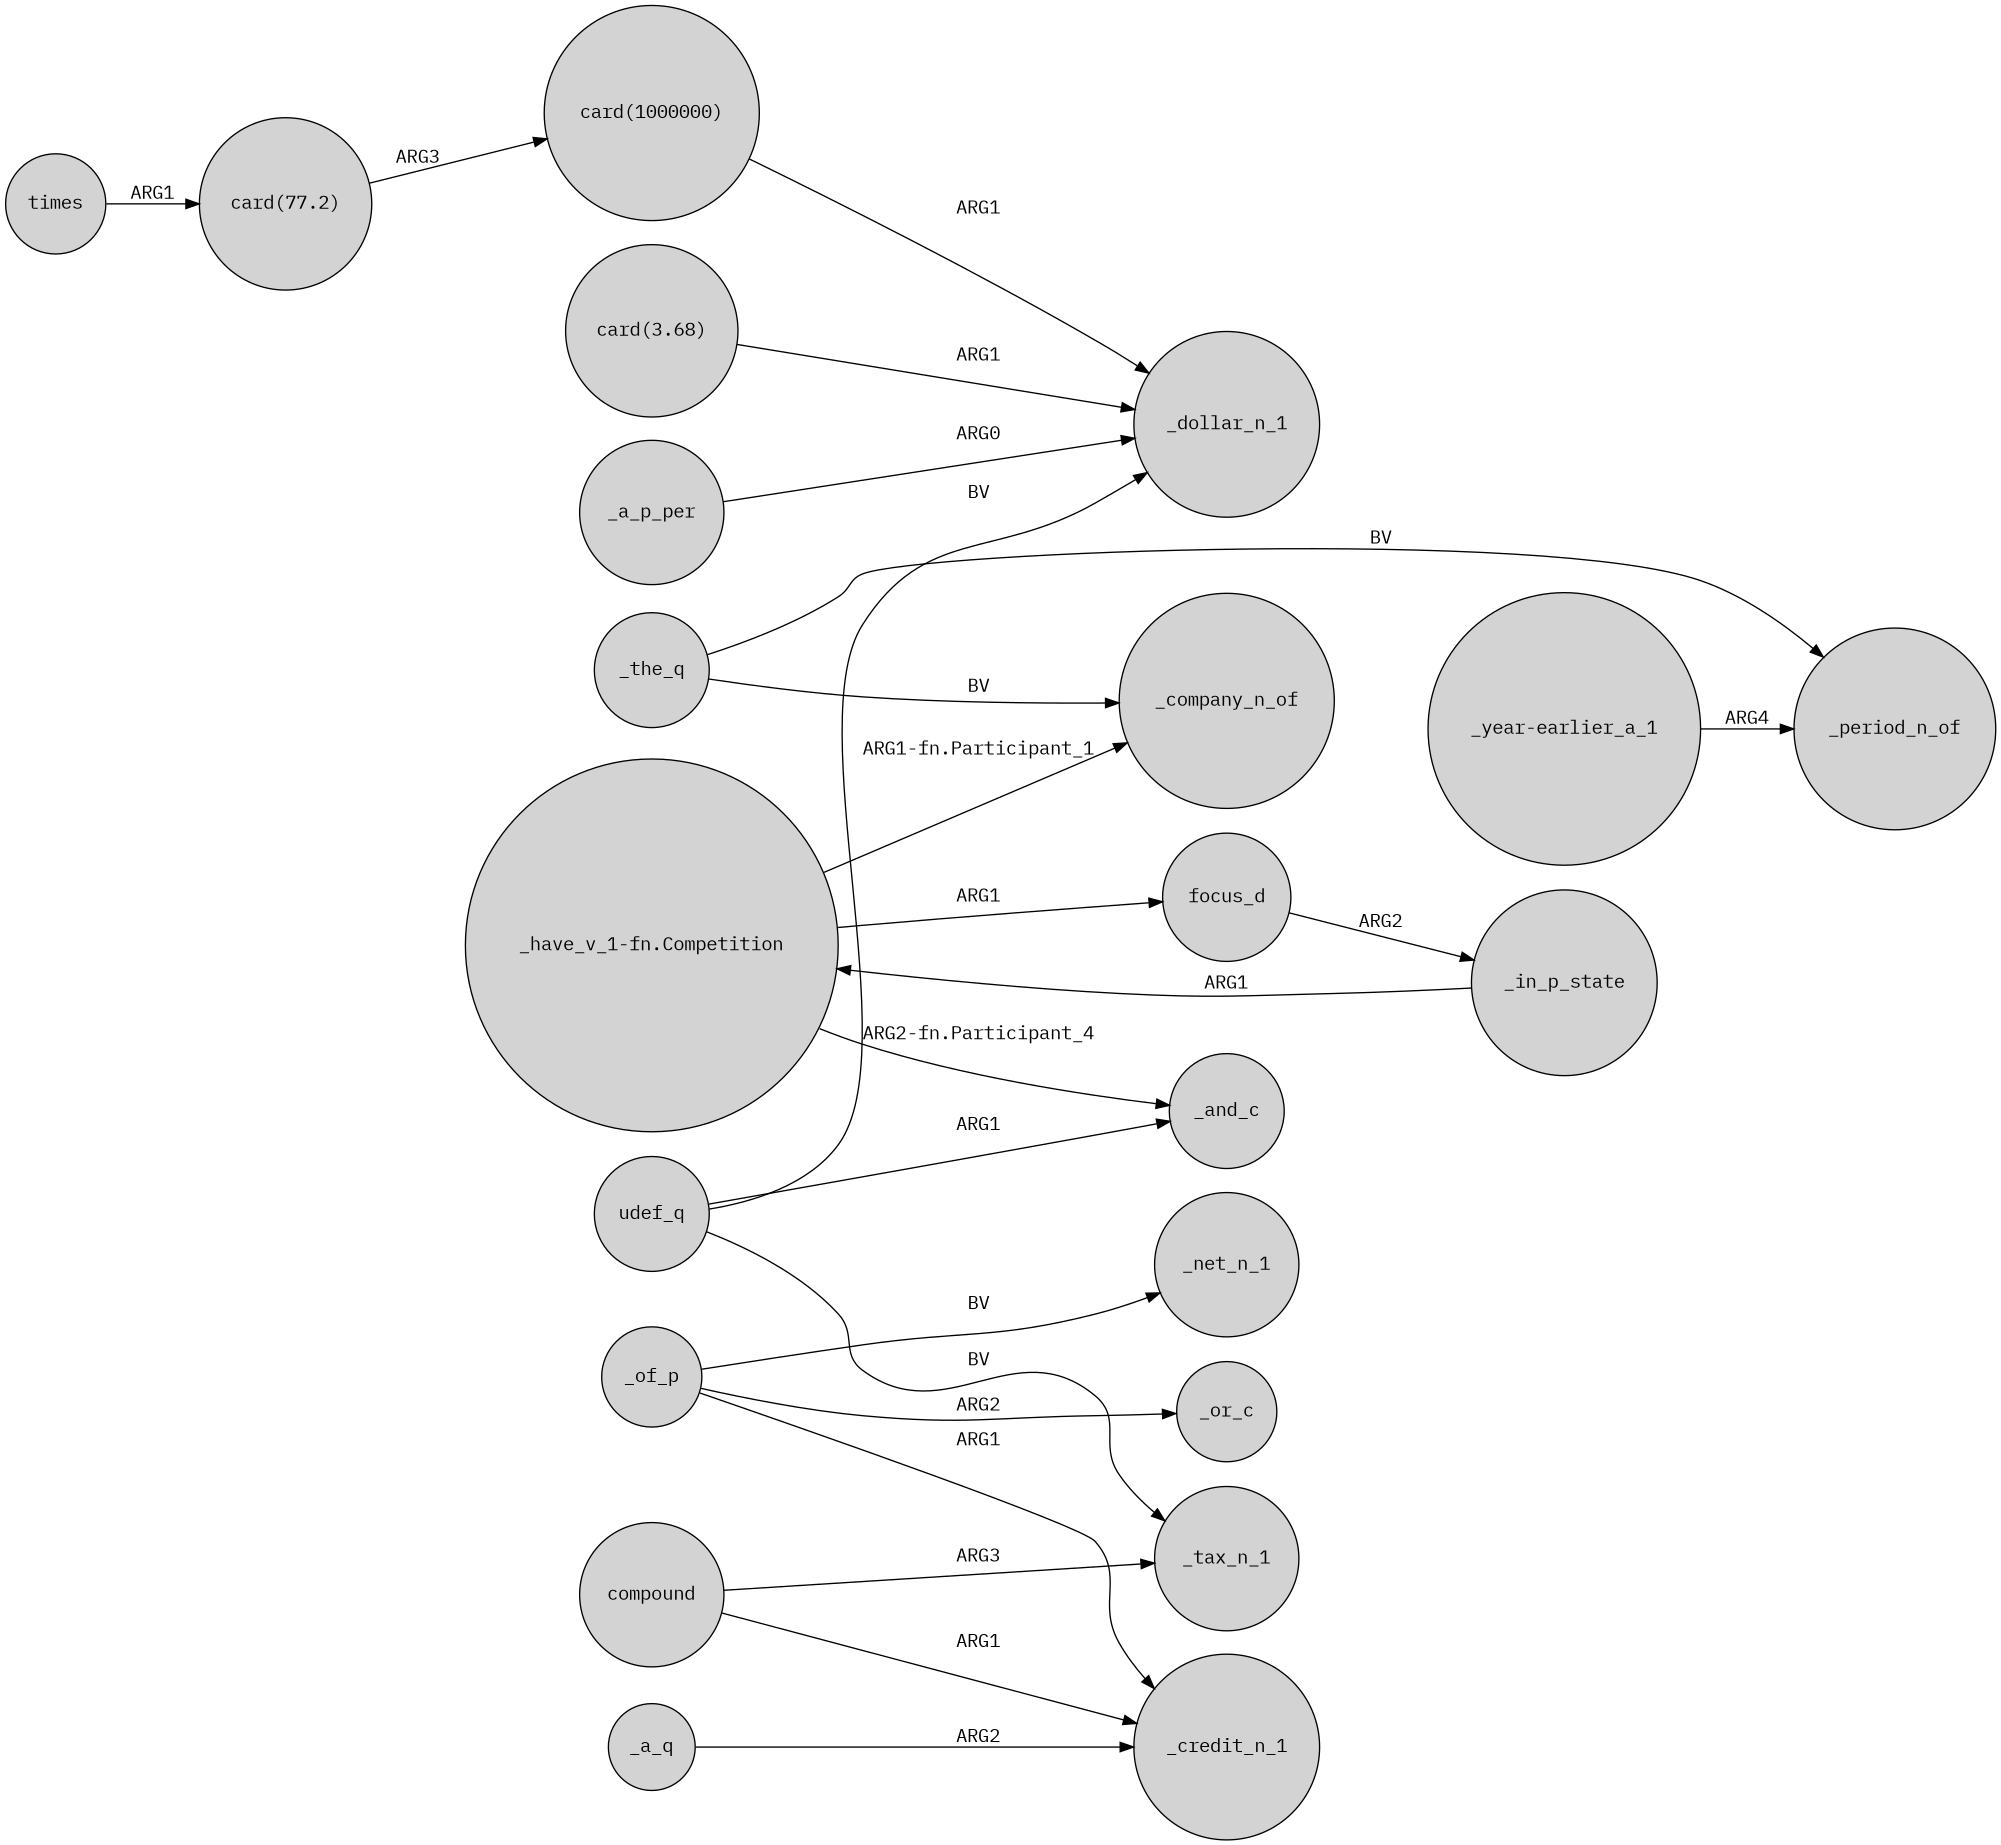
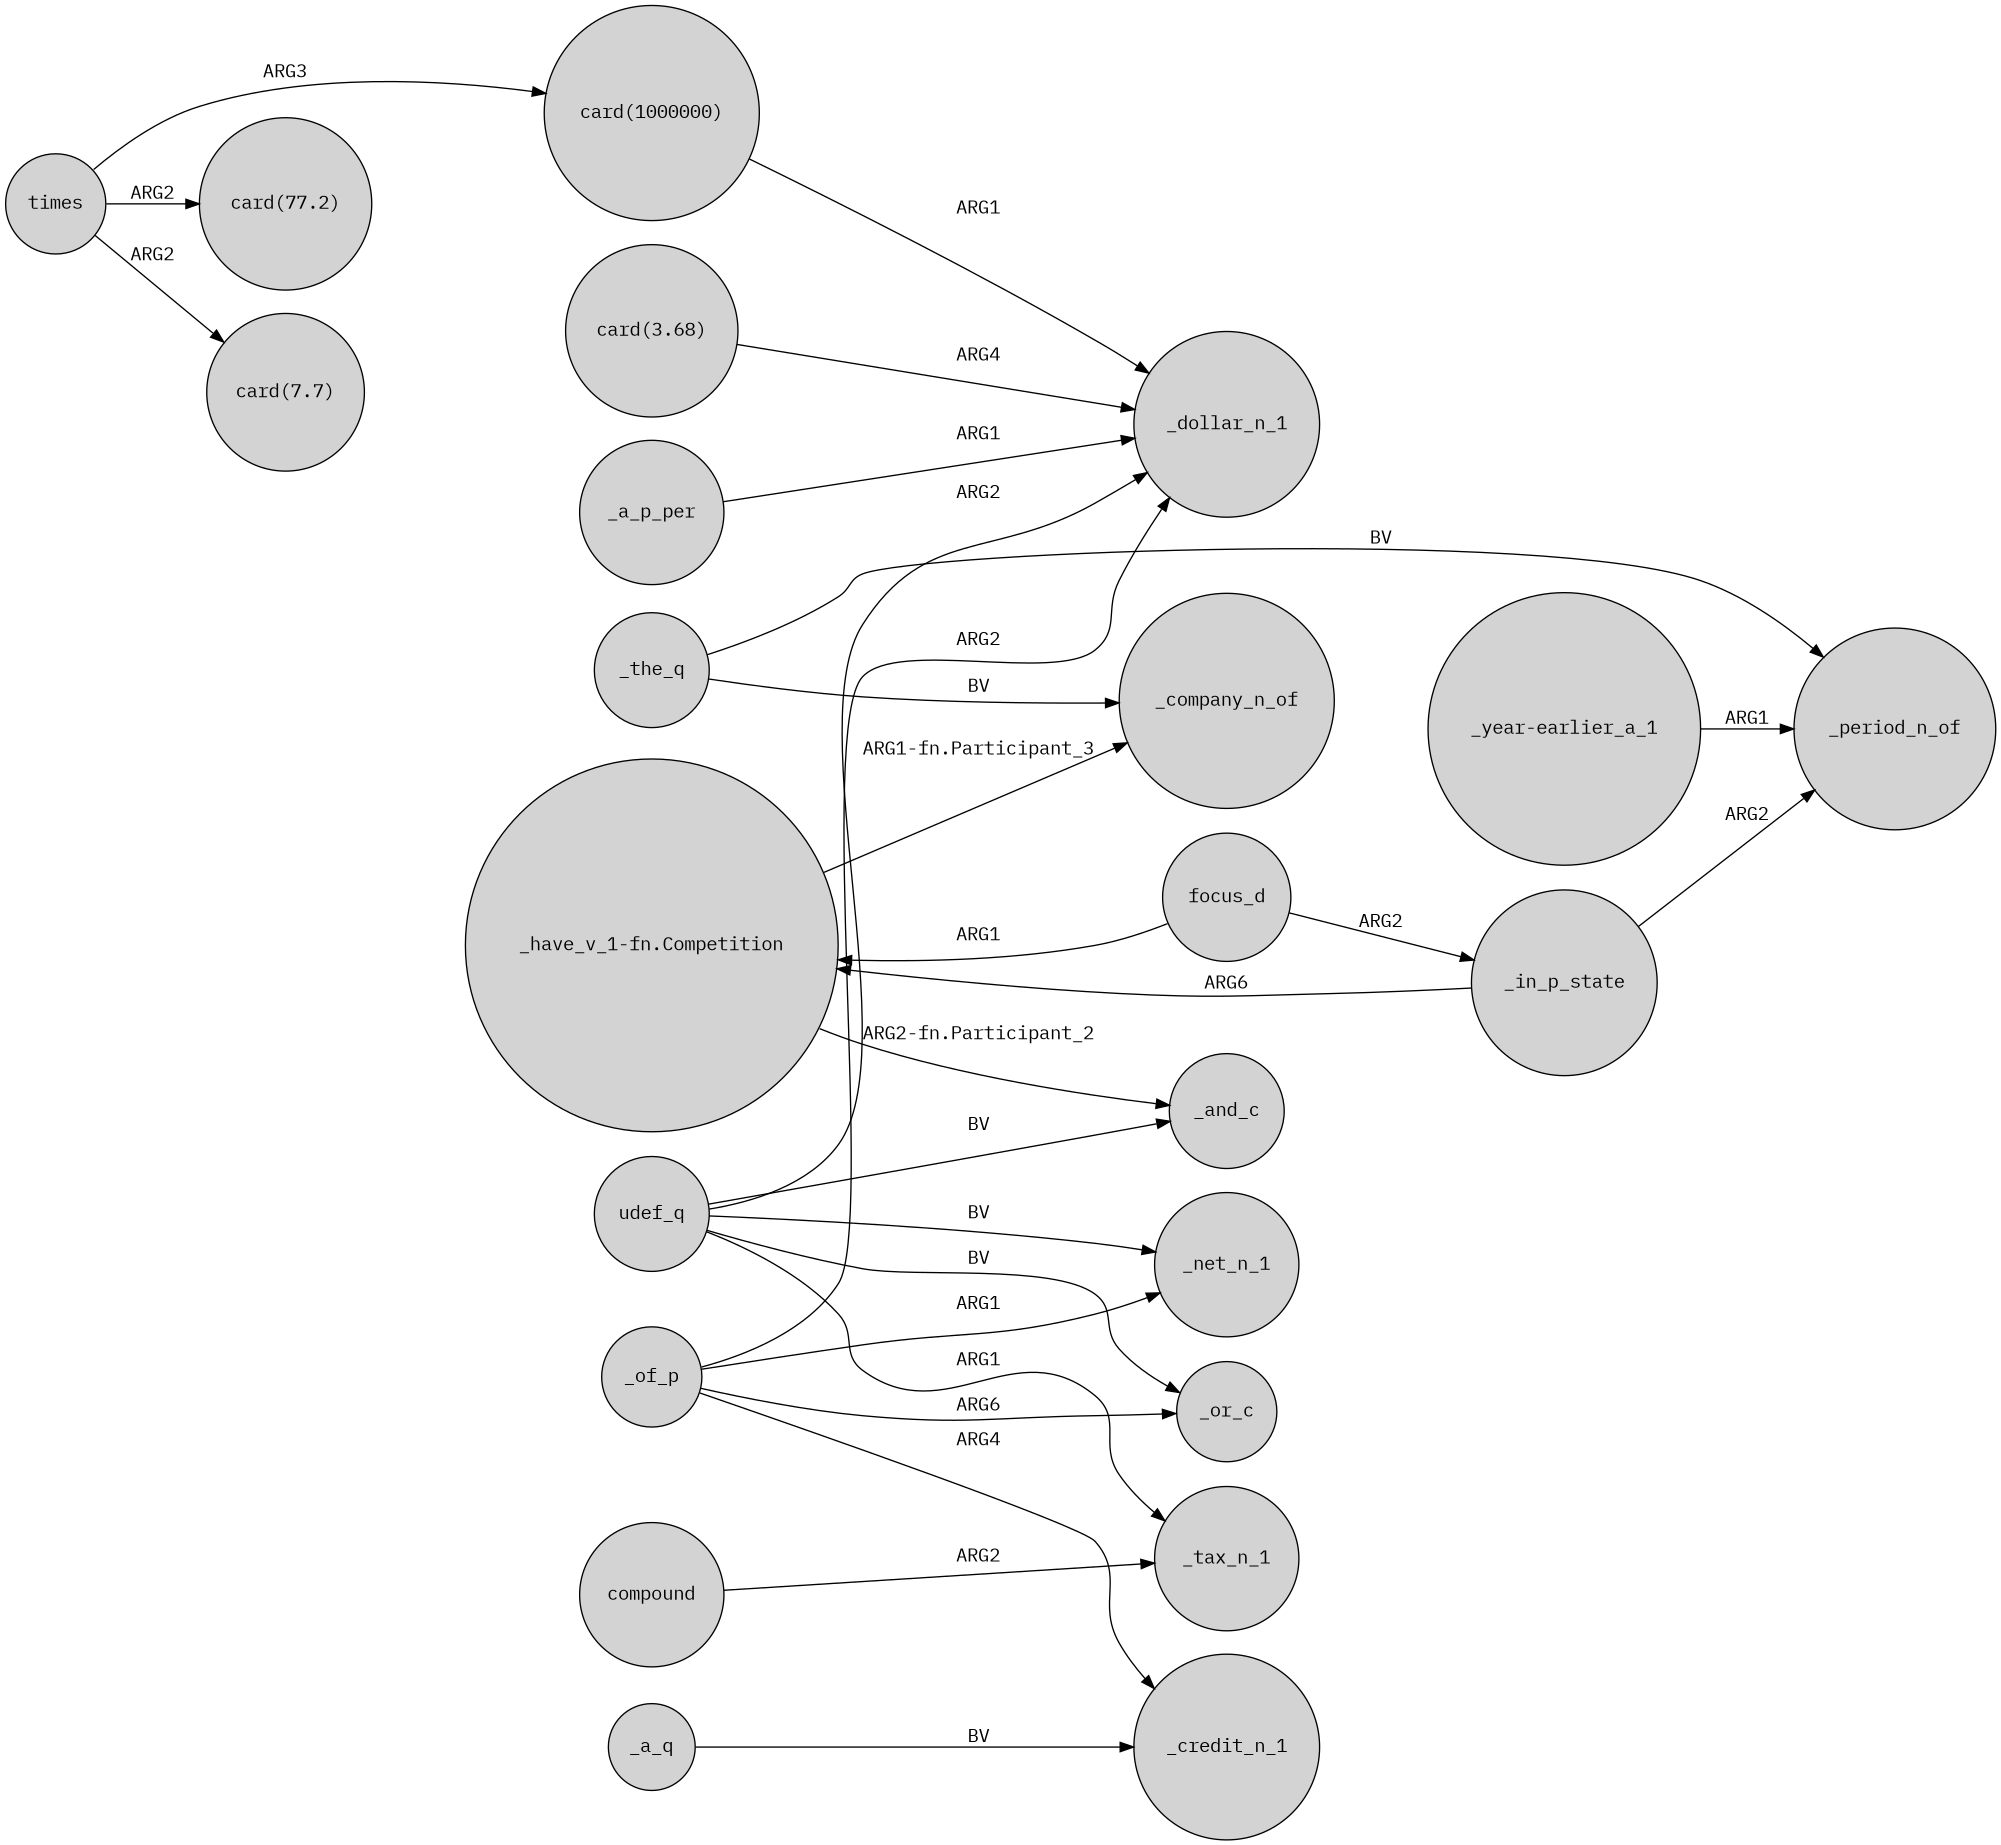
edge "card(77.2)" -> "card(1000000)": now "times" -> "card(1000000)"
edge "times" -> "card(77.2)": label "ARG1" -> "ARG2"
edge "card(3.68)" -> "_dollar_n_1": label "ARG1" -> "ARG4"
node "card(7.7)": added
edge "_a_p_per" -> "_dollar_n_1": label "ARG0" -> "ARG1"
edge "udef_q" -> "_dollar_n_1": label "BV" -> "ARG2"
edge "_year-earlier_a_1" -> "_period_n_of": label "ARG4" -> "ARG1"
edge "_have_v_1-fn.Competition" -> "_company_n_of": label "ARG1-fn.Participant_1" -> "ARG1-fn.Participant_3"
edge "_in_p_state" -> "_period_n_of": added, label "ARG2"
edge "_of_p" -> "_dollar_n_1": added, label "ARG2"
edge "_have_v_1-fn.Competition" -> "focus_d": reversed
edge "_in_p_state" -> "_have_v_1-fn.Competition": label "ARG1" -> "ARG6"
edge "_have_v_1-fn.Competition" -> "_and_c": label "ARG2-fn.Participant_4" -> "ARG2-fn.Participant_2"
edge "udef_q" -> "_and_c": label "ARG1" -> "BV"
edge "udef_q" -> "_net_n_1": added, label "BV"
edge "udef_q" -> "_or_c": added, label "BV"
edge "_of_p" -> "_net_n_1": label "BV" -> "ARG1"
edge "udef_q" -> "_tax_n_1": label "BV" -> "ARG1"
edge "_of_p" -> "_or_c": label "ARG2" -> "ARG6"
edge "_of_p" -> "_credit_n_1": label "ARG1" -> "ARG4"
edge "compound" -> "_tax_n_1": label "ARG3" -> "ARG2"
edge "compound" -> "_credit_n_1": removed, label "ARG1"
edge "_a_q" -> "_credit_n_1": label "ARG2" -> "BV"
